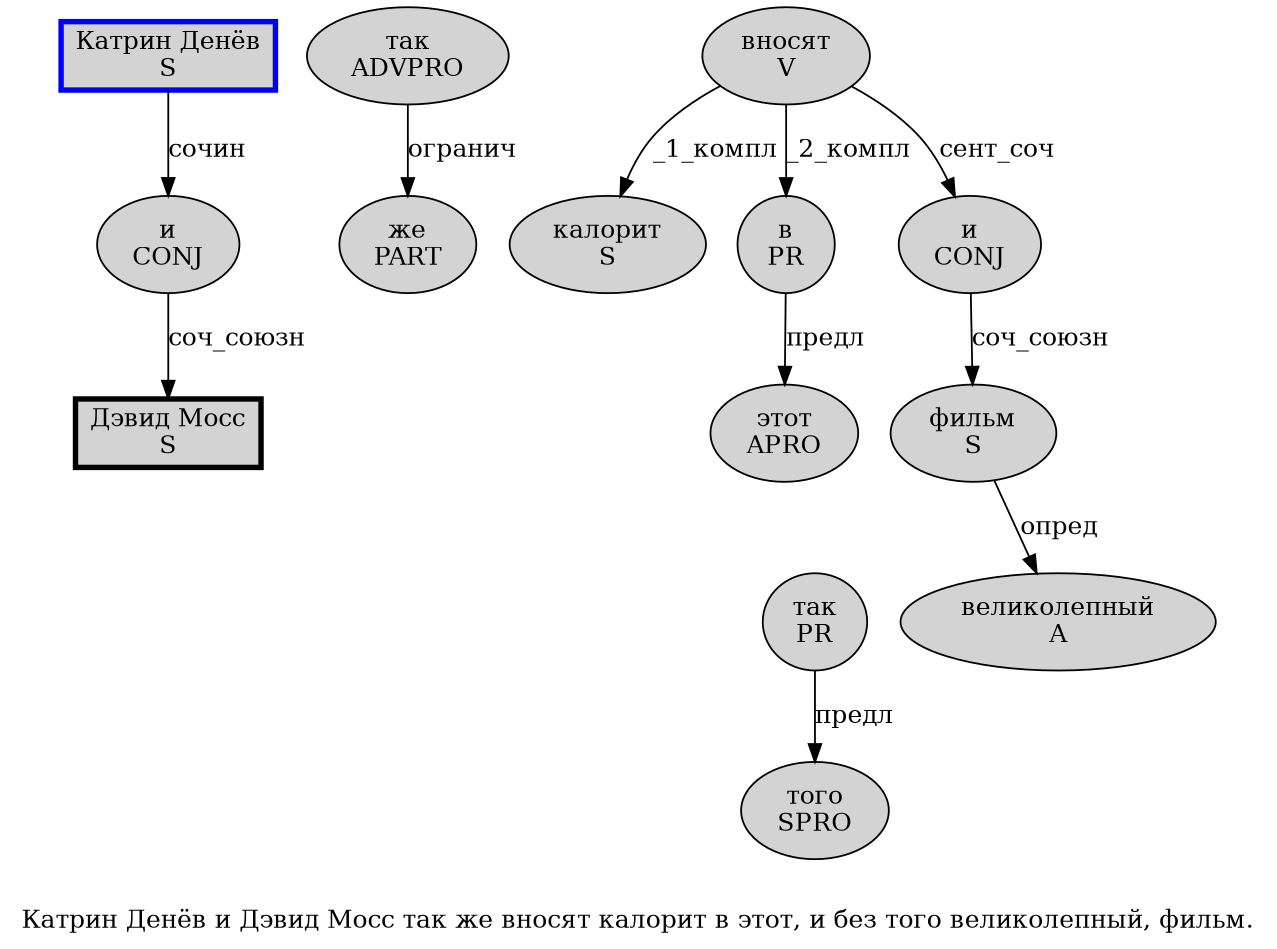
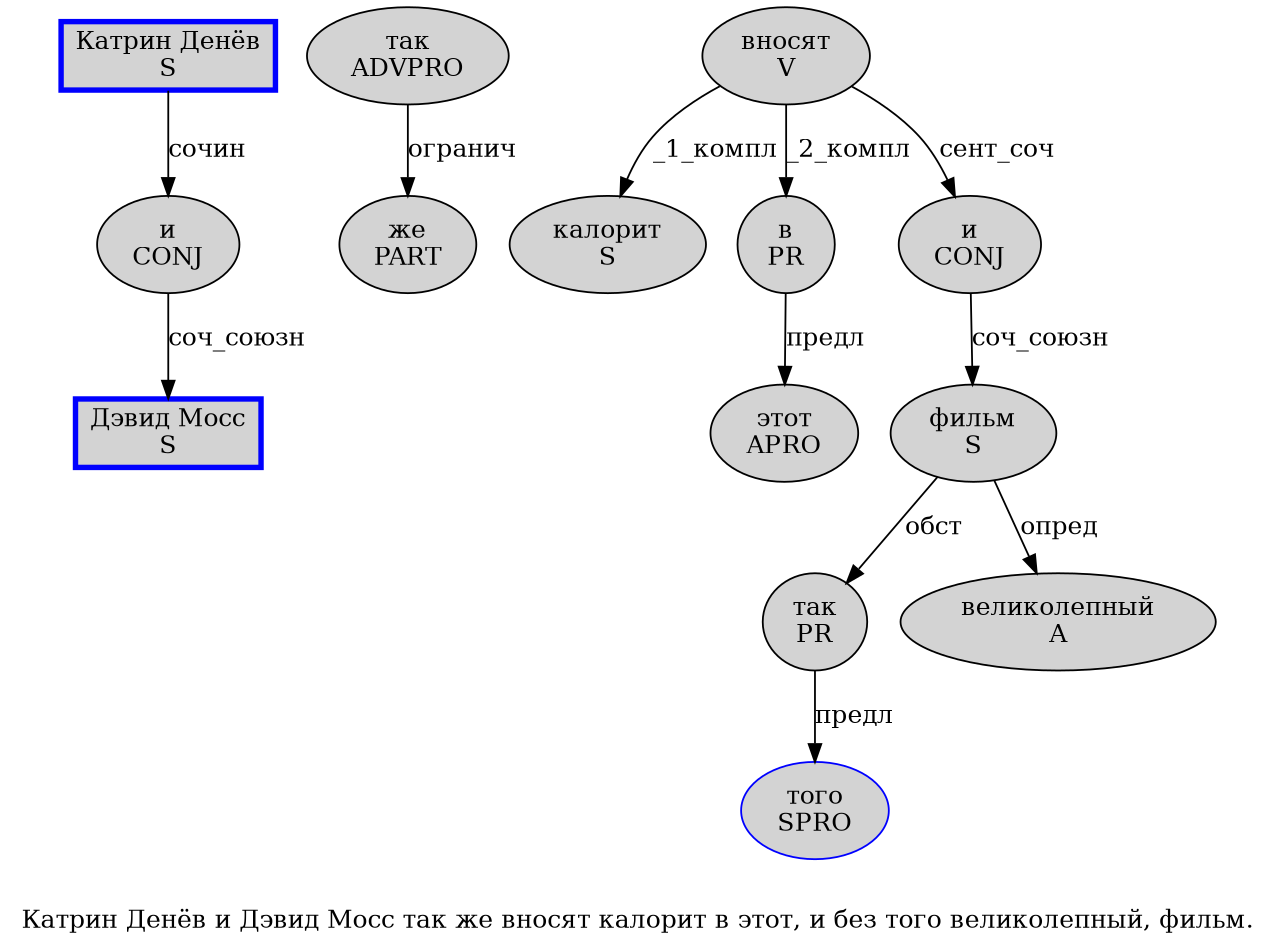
node "Дэвид Мосс S": color black -> blue
edge "фильм S" -> "так PR": added, label "обст"
node "того SPRO": color black -> blue
